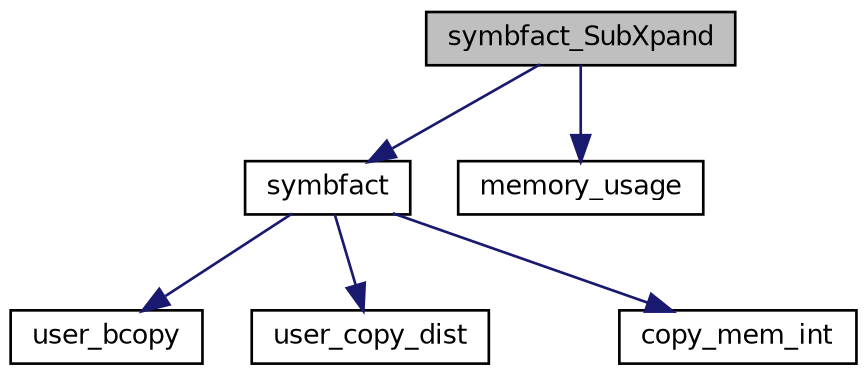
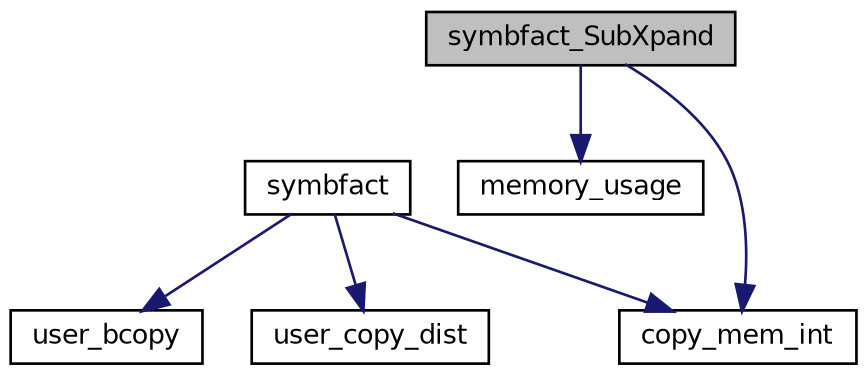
edge "symbfact_SubXpand" -> "symbfact": now "symbfact_SubXpand" -> "copy_mem_int"
